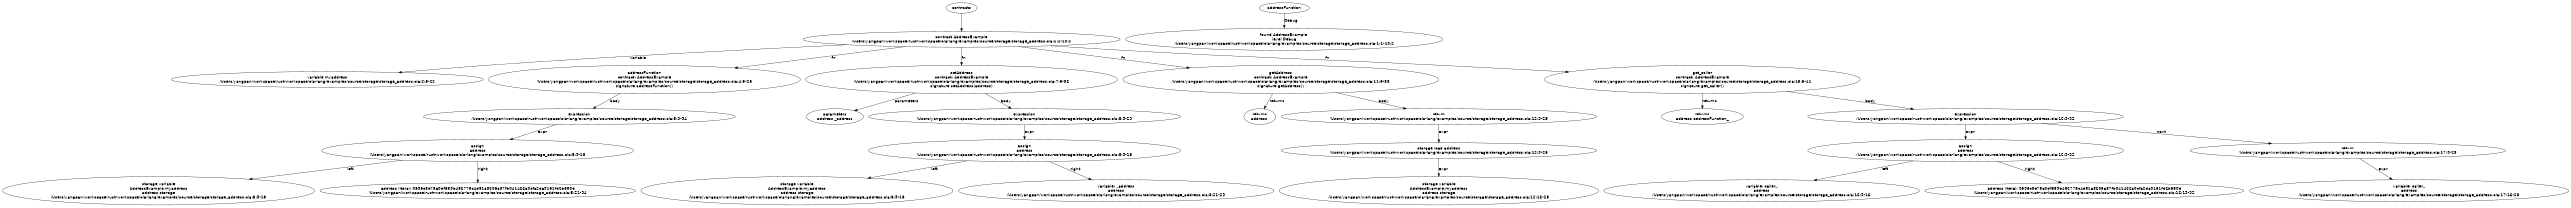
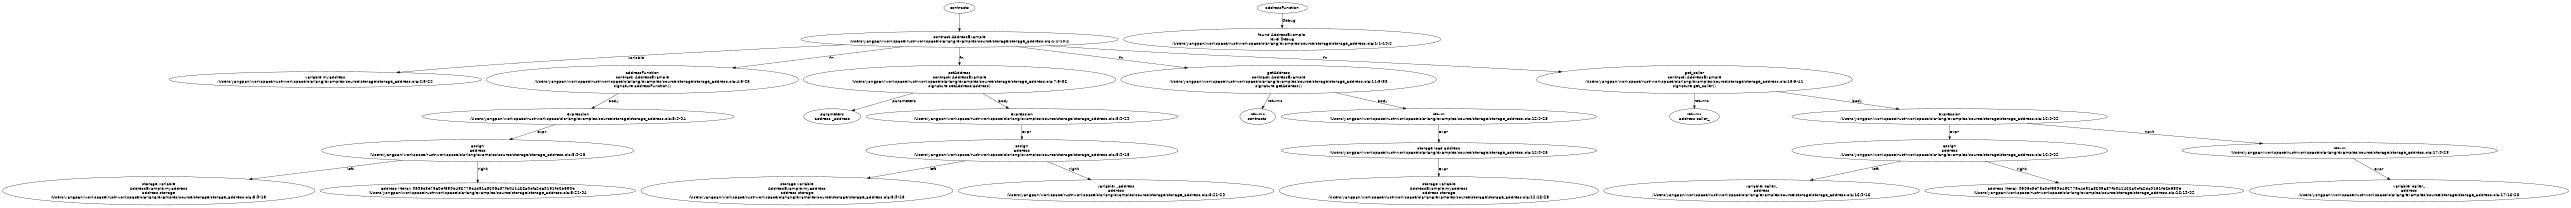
node "returns address": label "returns address" -> "returns contracts"
node "returns address addressFunction_": label "returns address addressFunction_" -> "returns address caller_"
